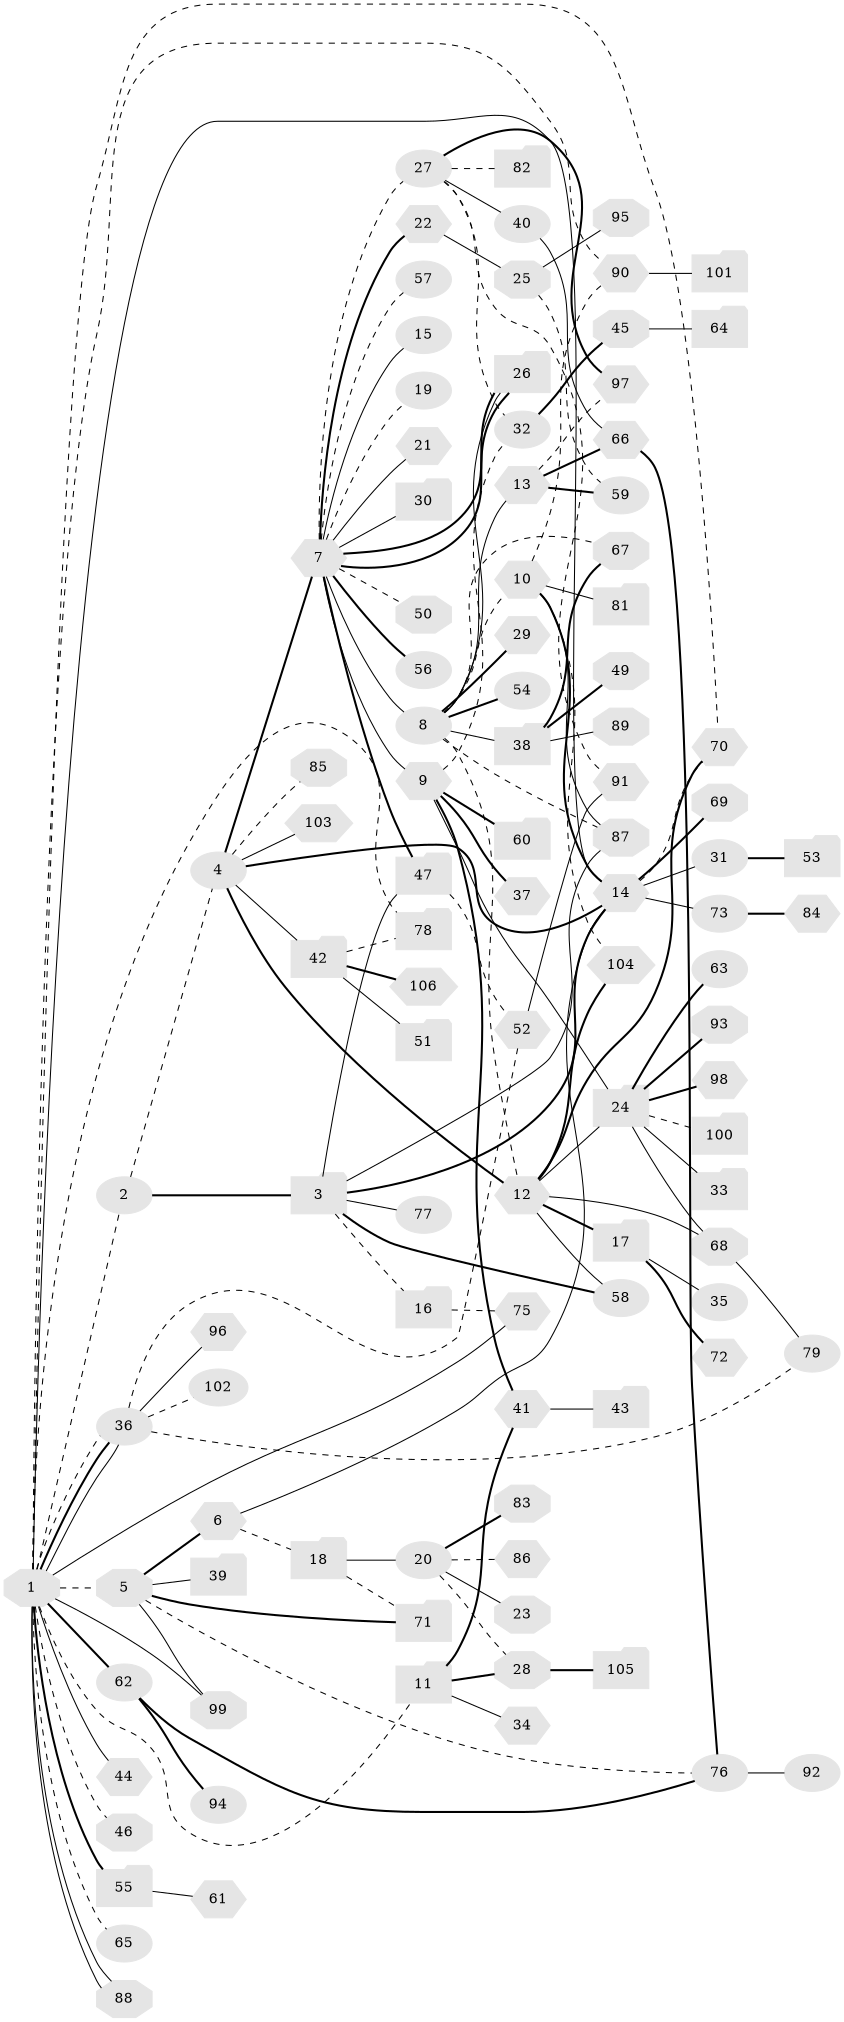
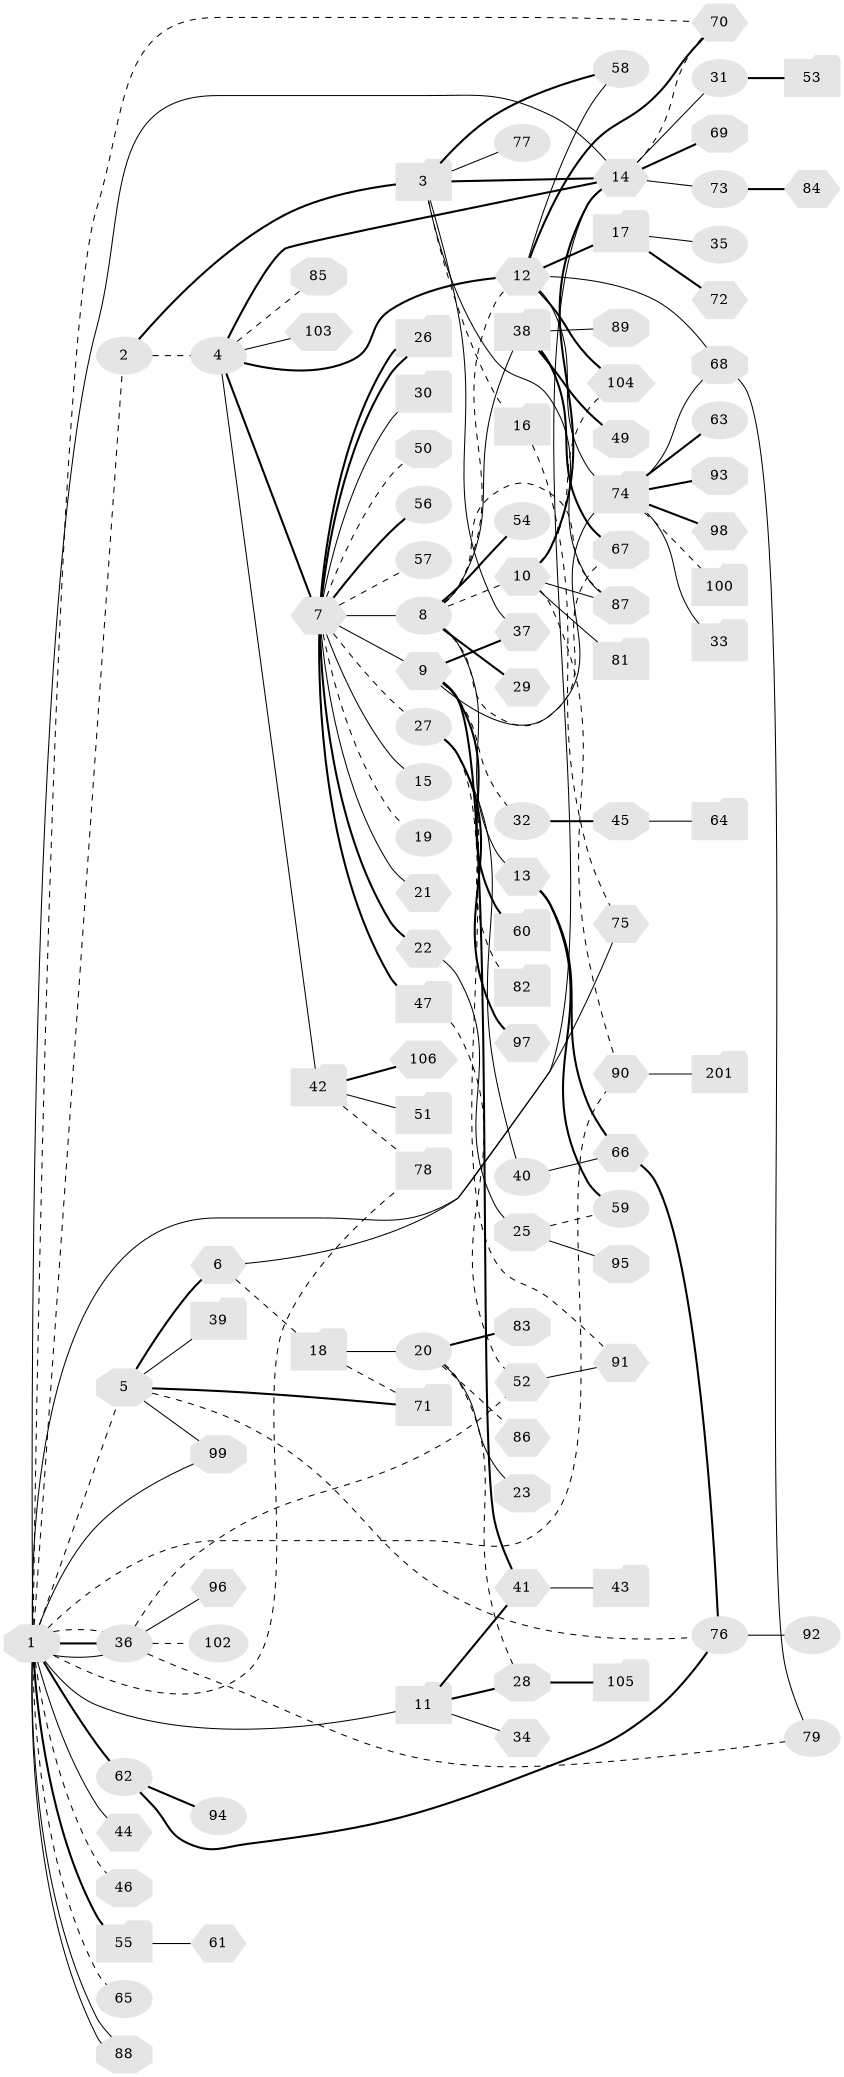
node "101": label "101" -> "201"
edge "27" -- "32": removed
edge "97" -- "13": removed
edge "26" -- "8": removed
edge "47" -- "3": now "37" -- "3"
node "24": label "24" -> "74"
edge "1" -- "11": style dashed -> solid
